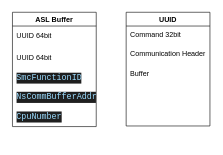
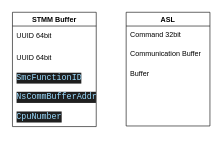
node "ASL Buffer": label "ASL Buffer" -> "STMM Buffer"
node "UUID": label "UUID" -> "ASL"
node "Communication Header": label "Communication Header" -> "Communication Buffer"
